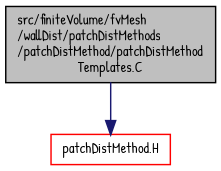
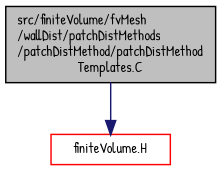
node "patchDistMethod.H": label "patchDistMethod.H" -> "finiteVolume.H"
